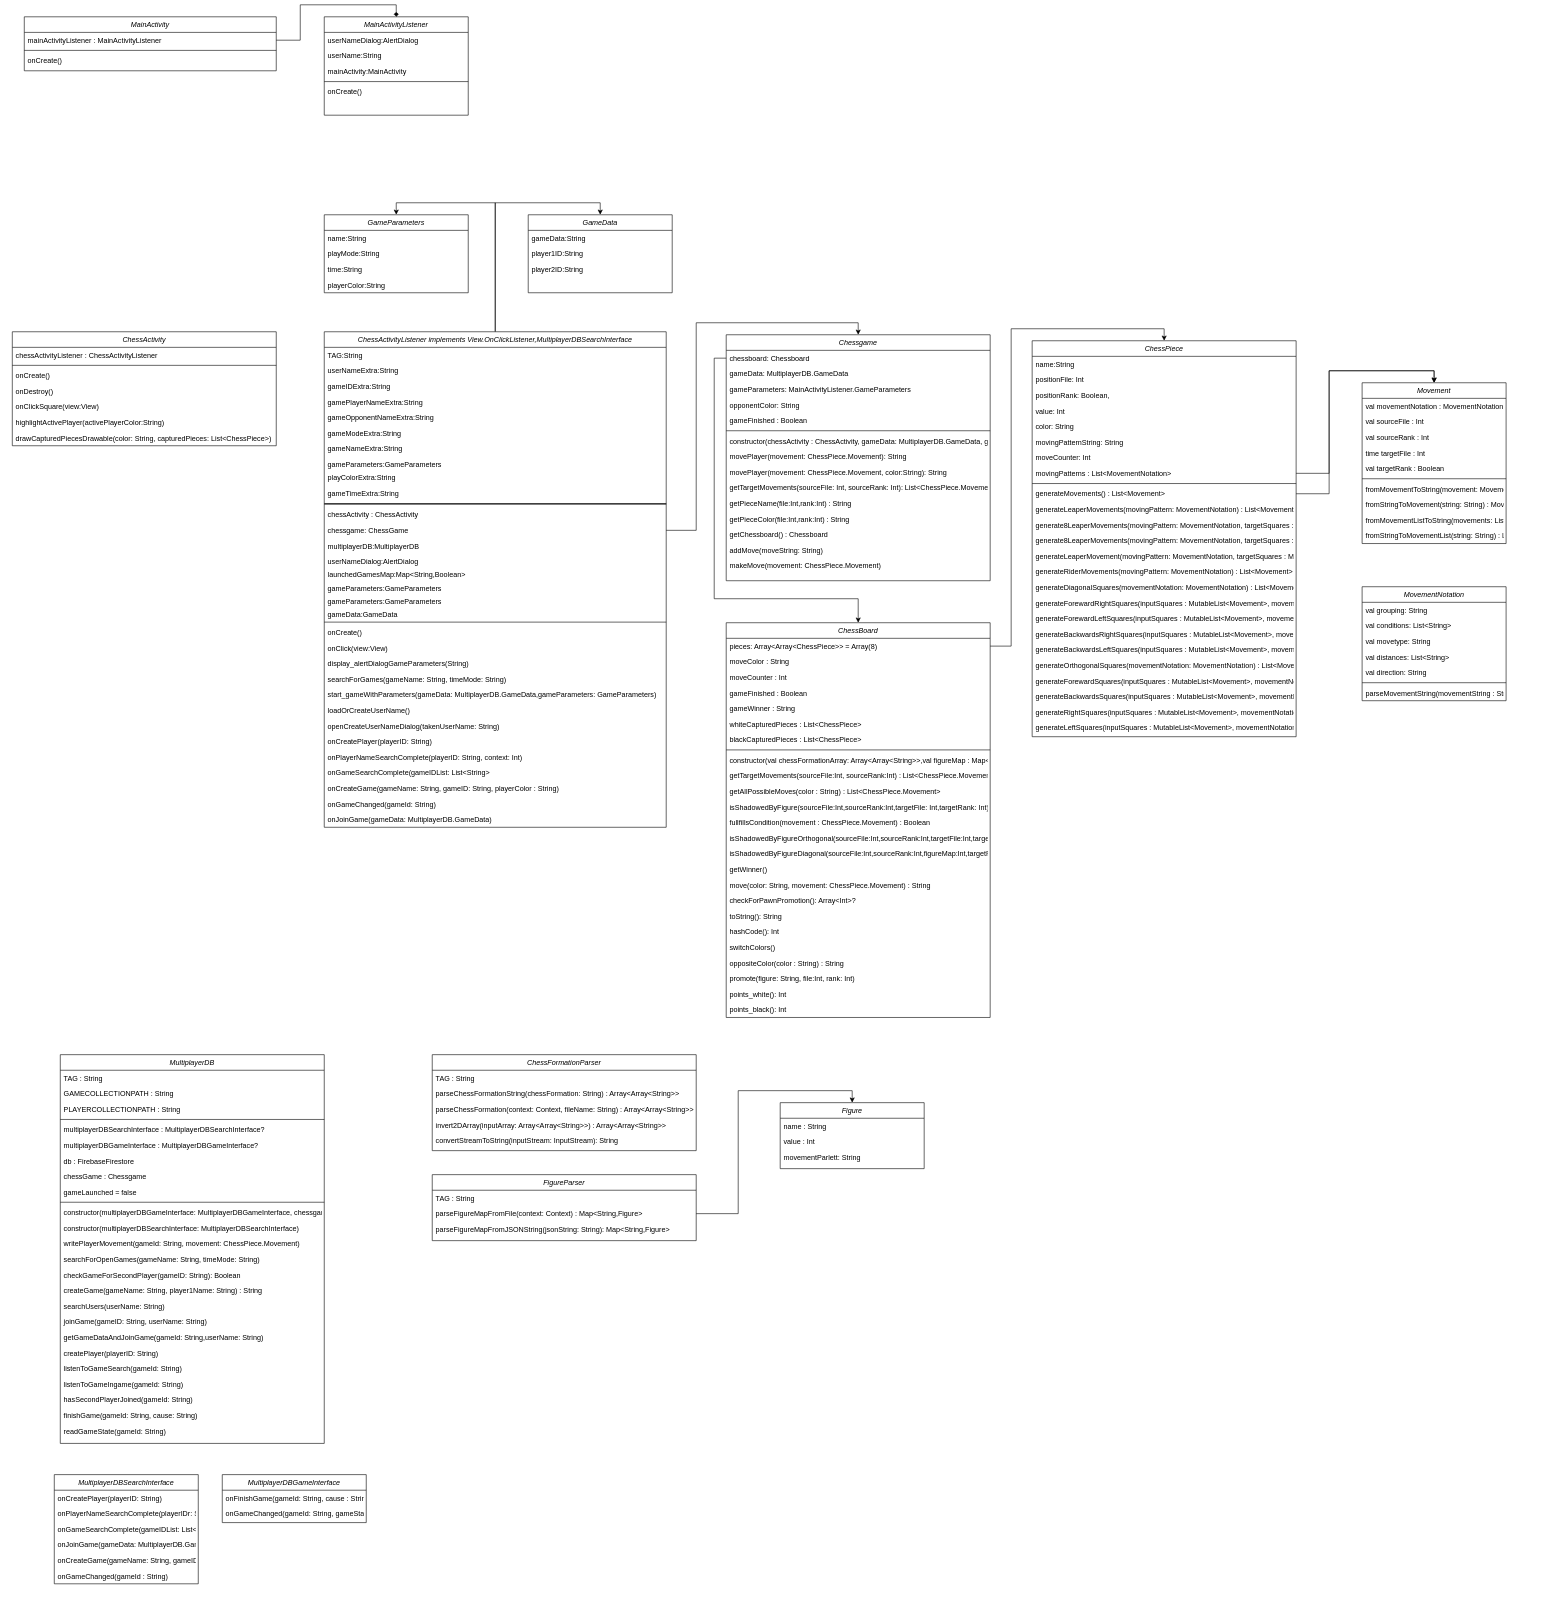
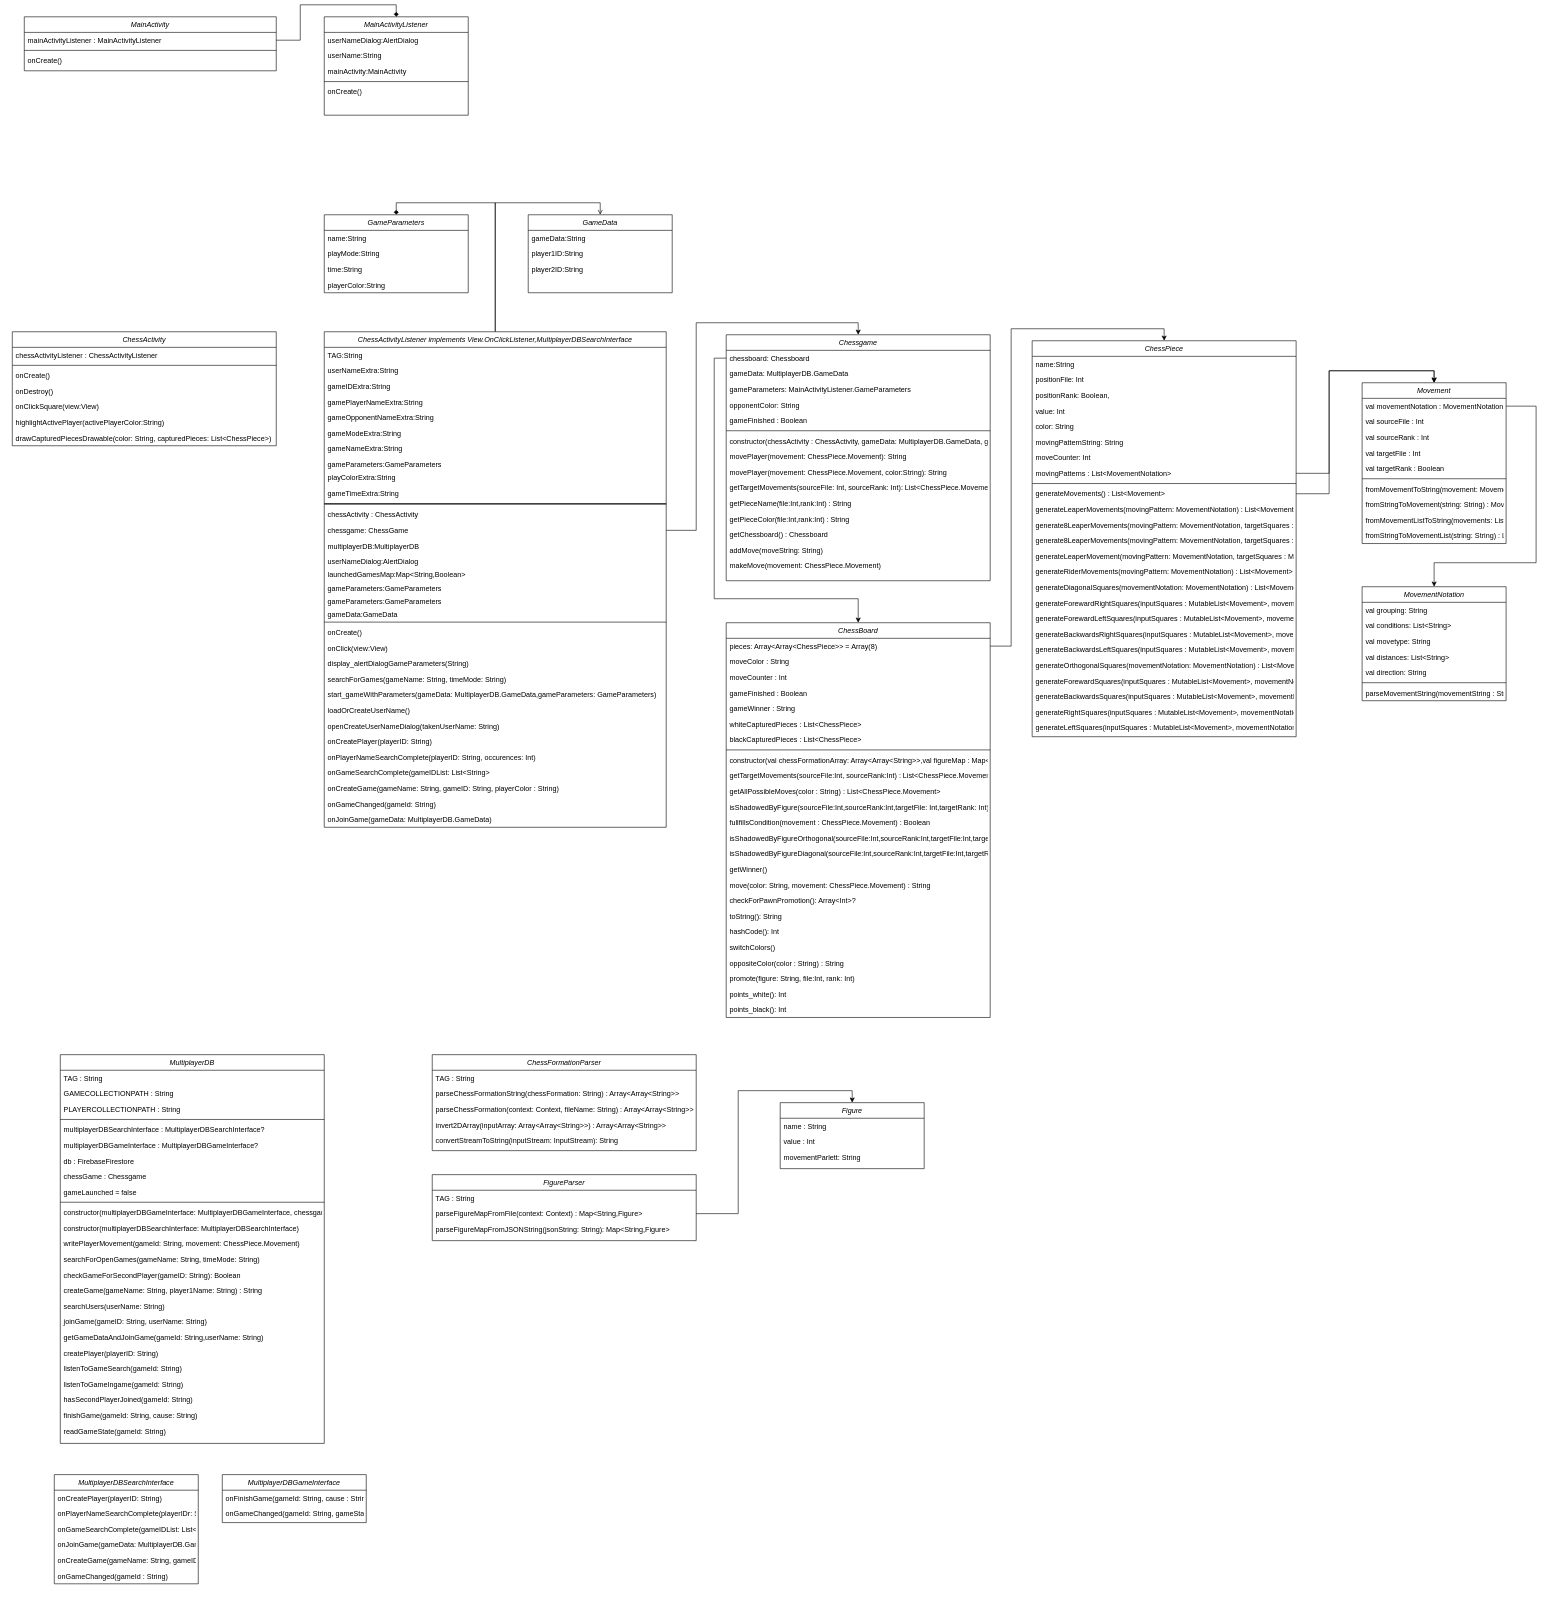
edge "ChessActivityListener implements View.OnClickListener,MultiplayerDBSearchInterface" -> "GameParameters": arrowhead classic -> diamond
edge "ChessActivityListener implements View.OnClickListener,MultiplayerDBSearchInterface" -> "GameData": arrowhead classic -> open
edge "val movementNotation : MovementNotation" -> "MovementNotation": added
node "time targetFile : Int": label "time targetFile : Int" -> "val targetFile : Int"
node "onPlayerNameSearchComplete(playerID: String, context: Int)": label "onPlayerNameSearchComplete(playerID: String, context: Int)" -> "onPlayerNameSearchComplete(playerID: String, occurences: Int)"
node "isShadowedByFigureDiagonal(sourceFile:Int,sourceRank:Int,figureMap:Int,targetRank: Int) : Boolean": label "isShadowedByFigureDiagonal(sourceFile:Int,sourceRank:Int,figureMap:Int,targetRank: Int) : Boolean" -> "isShadowedByFigureDiagonal(sourceFile:Int,sourceRank:Int,targetFile:Int,targetRank: Int) : Boolean"
